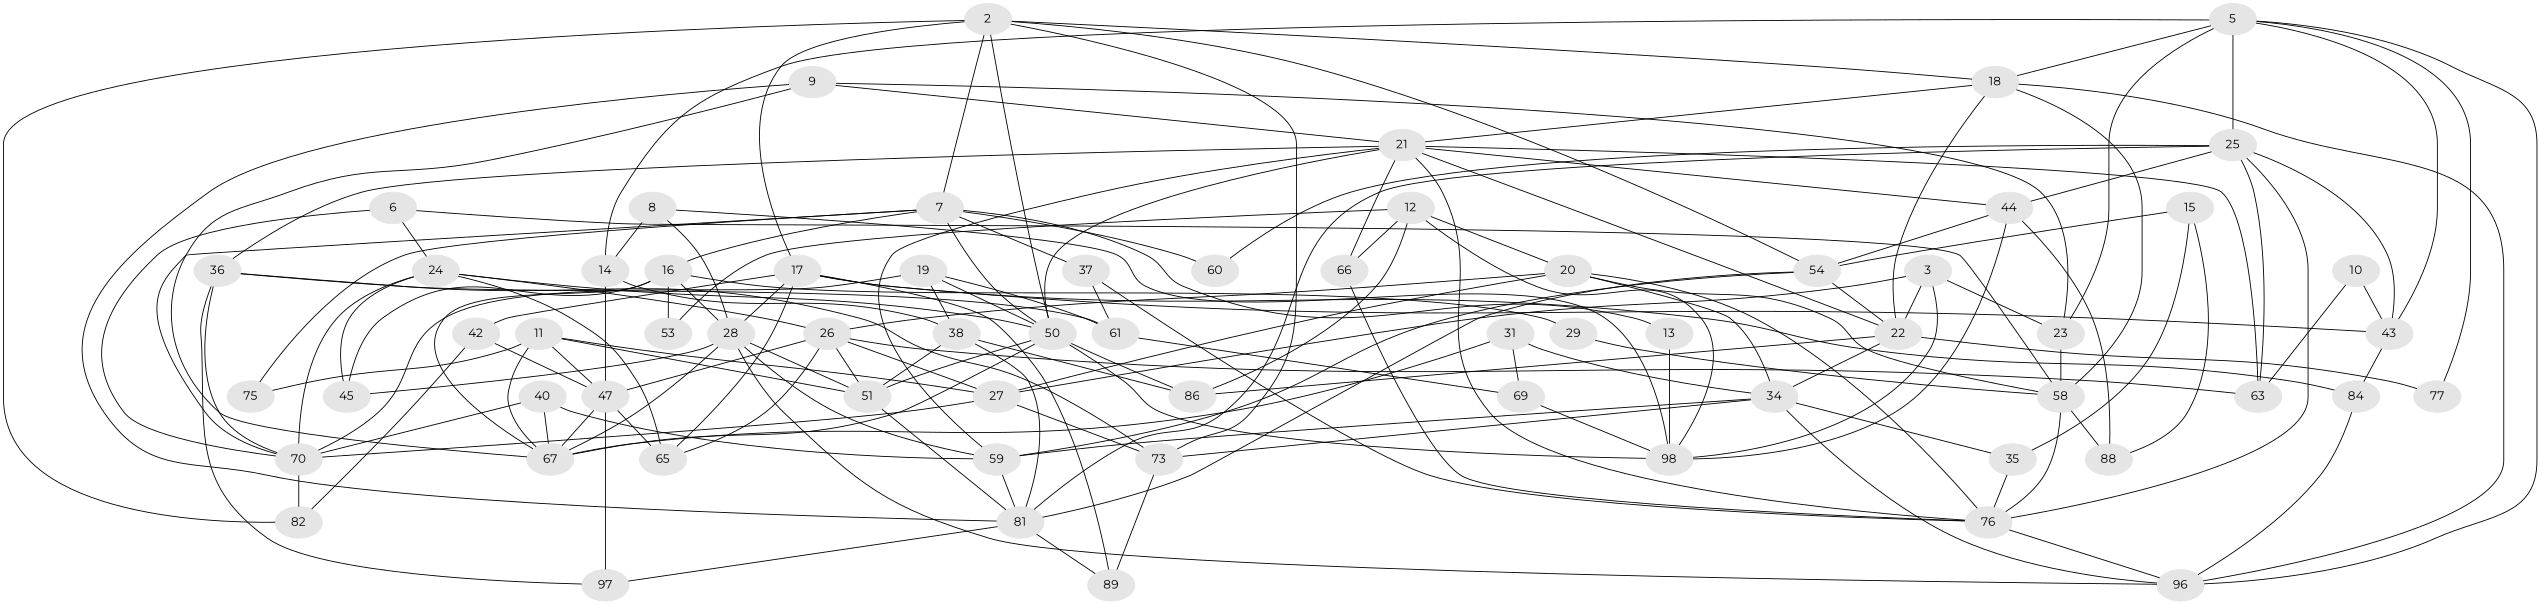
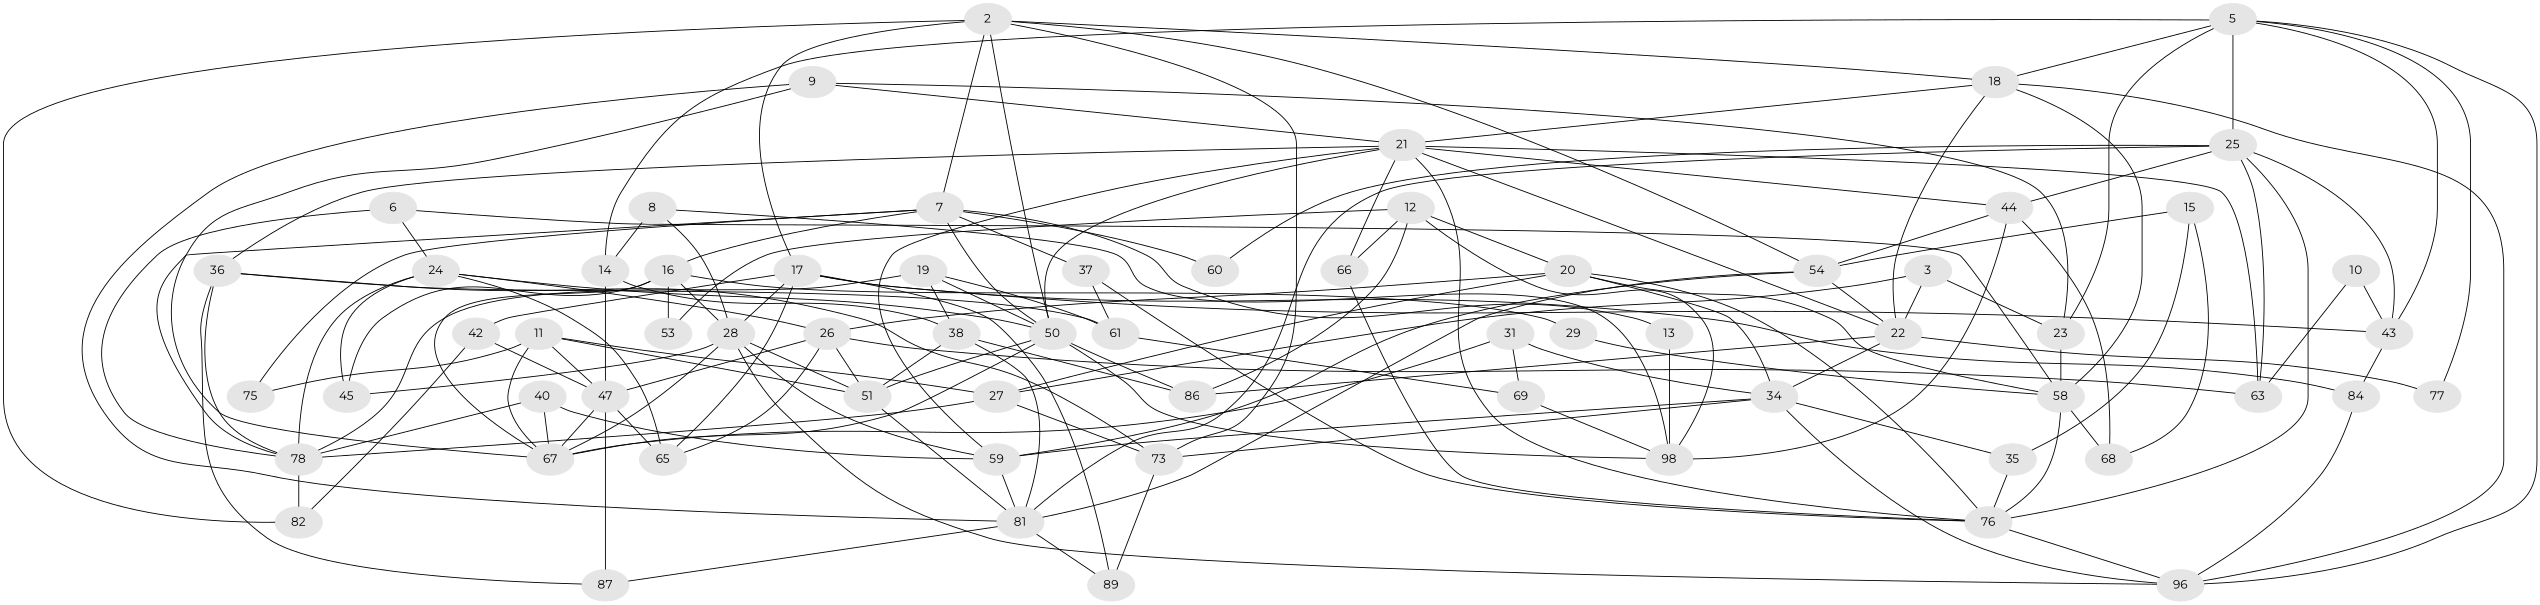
edge "26" -- "27": removed
edge "3" -- "98": removed
node "70": label "70" -> "78"
node "88": label "88" -> "68"
node "97": label "97" -> "87"
